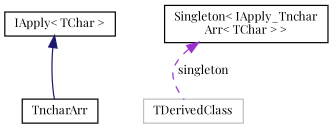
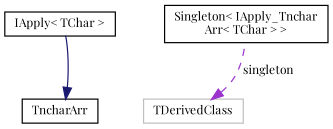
edge "TDerivedClass" -> "Singleton< IApply_Tnchar Arr< TChar > >": reversed
edge "TncharArr" -> "IApply< TChar >": reversed
